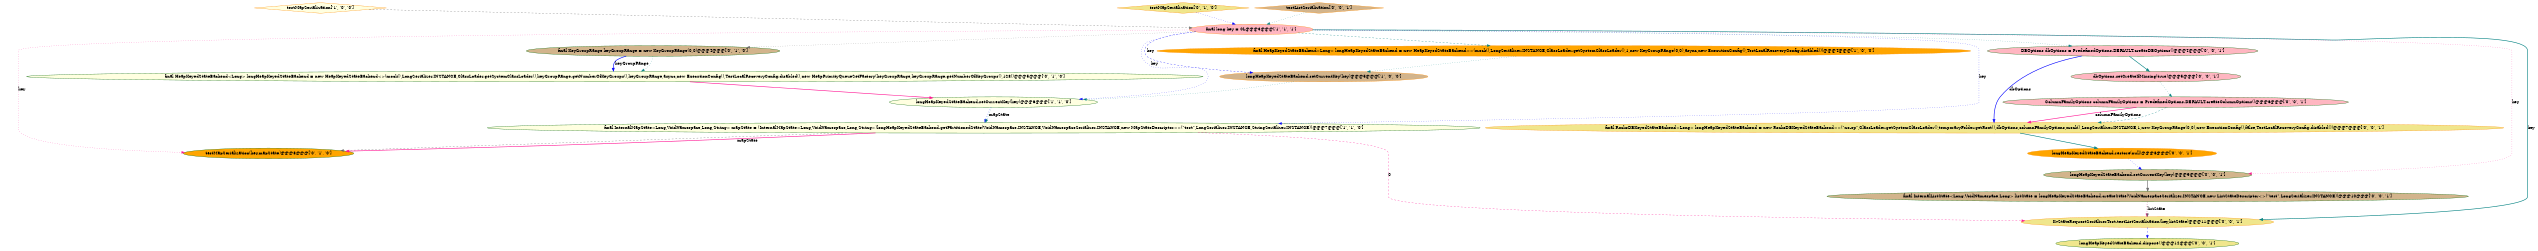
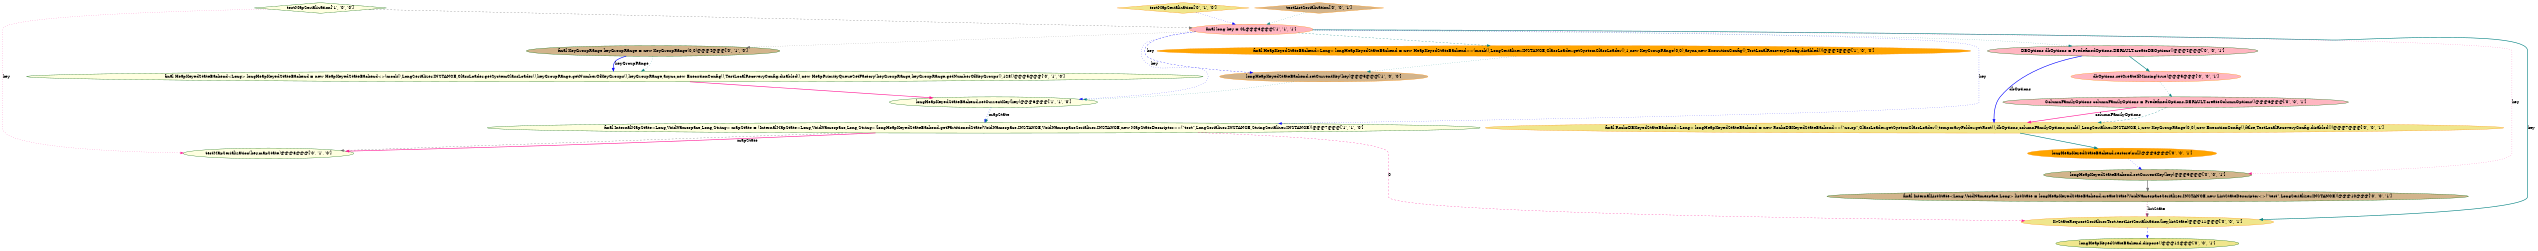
node "testMapSerialization['1', '0', '0']": color darkorange -> darkgreen
edge "final long key = 0L@@@3@@@['1', '1', '1']" -> "testMapSerialization(key,mapState)@@@8@@@['0', '1', '0']": now "testMapSerialization['1', '0', '0']" -> "testMapSerialization(key,mapState)@@@8@@@['0', '1', '0']"
node "dbOptions.setCreateIfMissing(true)@@@5@@@['0', '0', '1']": color darkgreen -> darkorange
node "testMapSerialization(key,mapState)@@@8@@@['0', '1', '0']": fillcolor orange -> lightyellow
